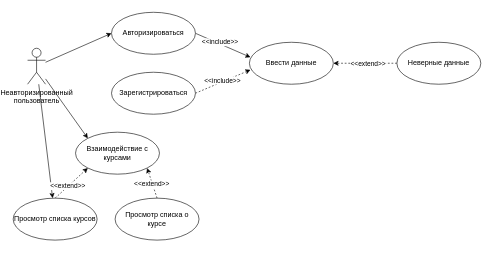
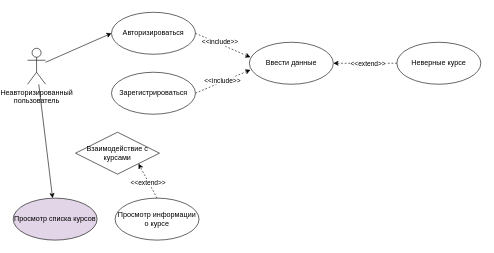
edge "Авторизироваться" -> "Ввести данные": style solid -> dashed
node "Неверные данные": label "Неверные данные" -> "Неверные курсе"
edge "Неавторизированный пользователь" -> "Взаимодействие с курсами": removed
node "Взаимодействие с курсами": shape ellipse -> diamond
edge "Просмотр списка курсов" -> "Взаимодействие с курсами": removed, label "<<extend>>"
node "Просмотр списка курсов": fillcolor #ffffff -> #e1d5e7
node "Просмотр списка о курсе": label "Просмотр списка о курсе" -> "Просмотр информации о курсе"
